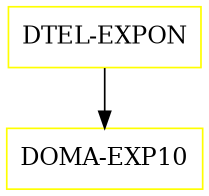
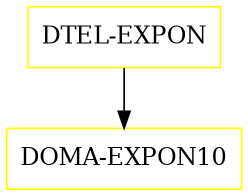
node "DOMA-EXP10": label "DOMA-EXP10" -> "DOMA-EXPON10"
